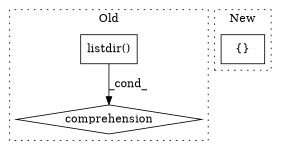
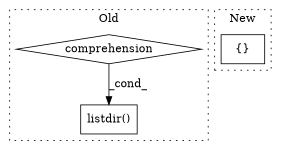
edge "listdir()" -> "comprehension": reversed
